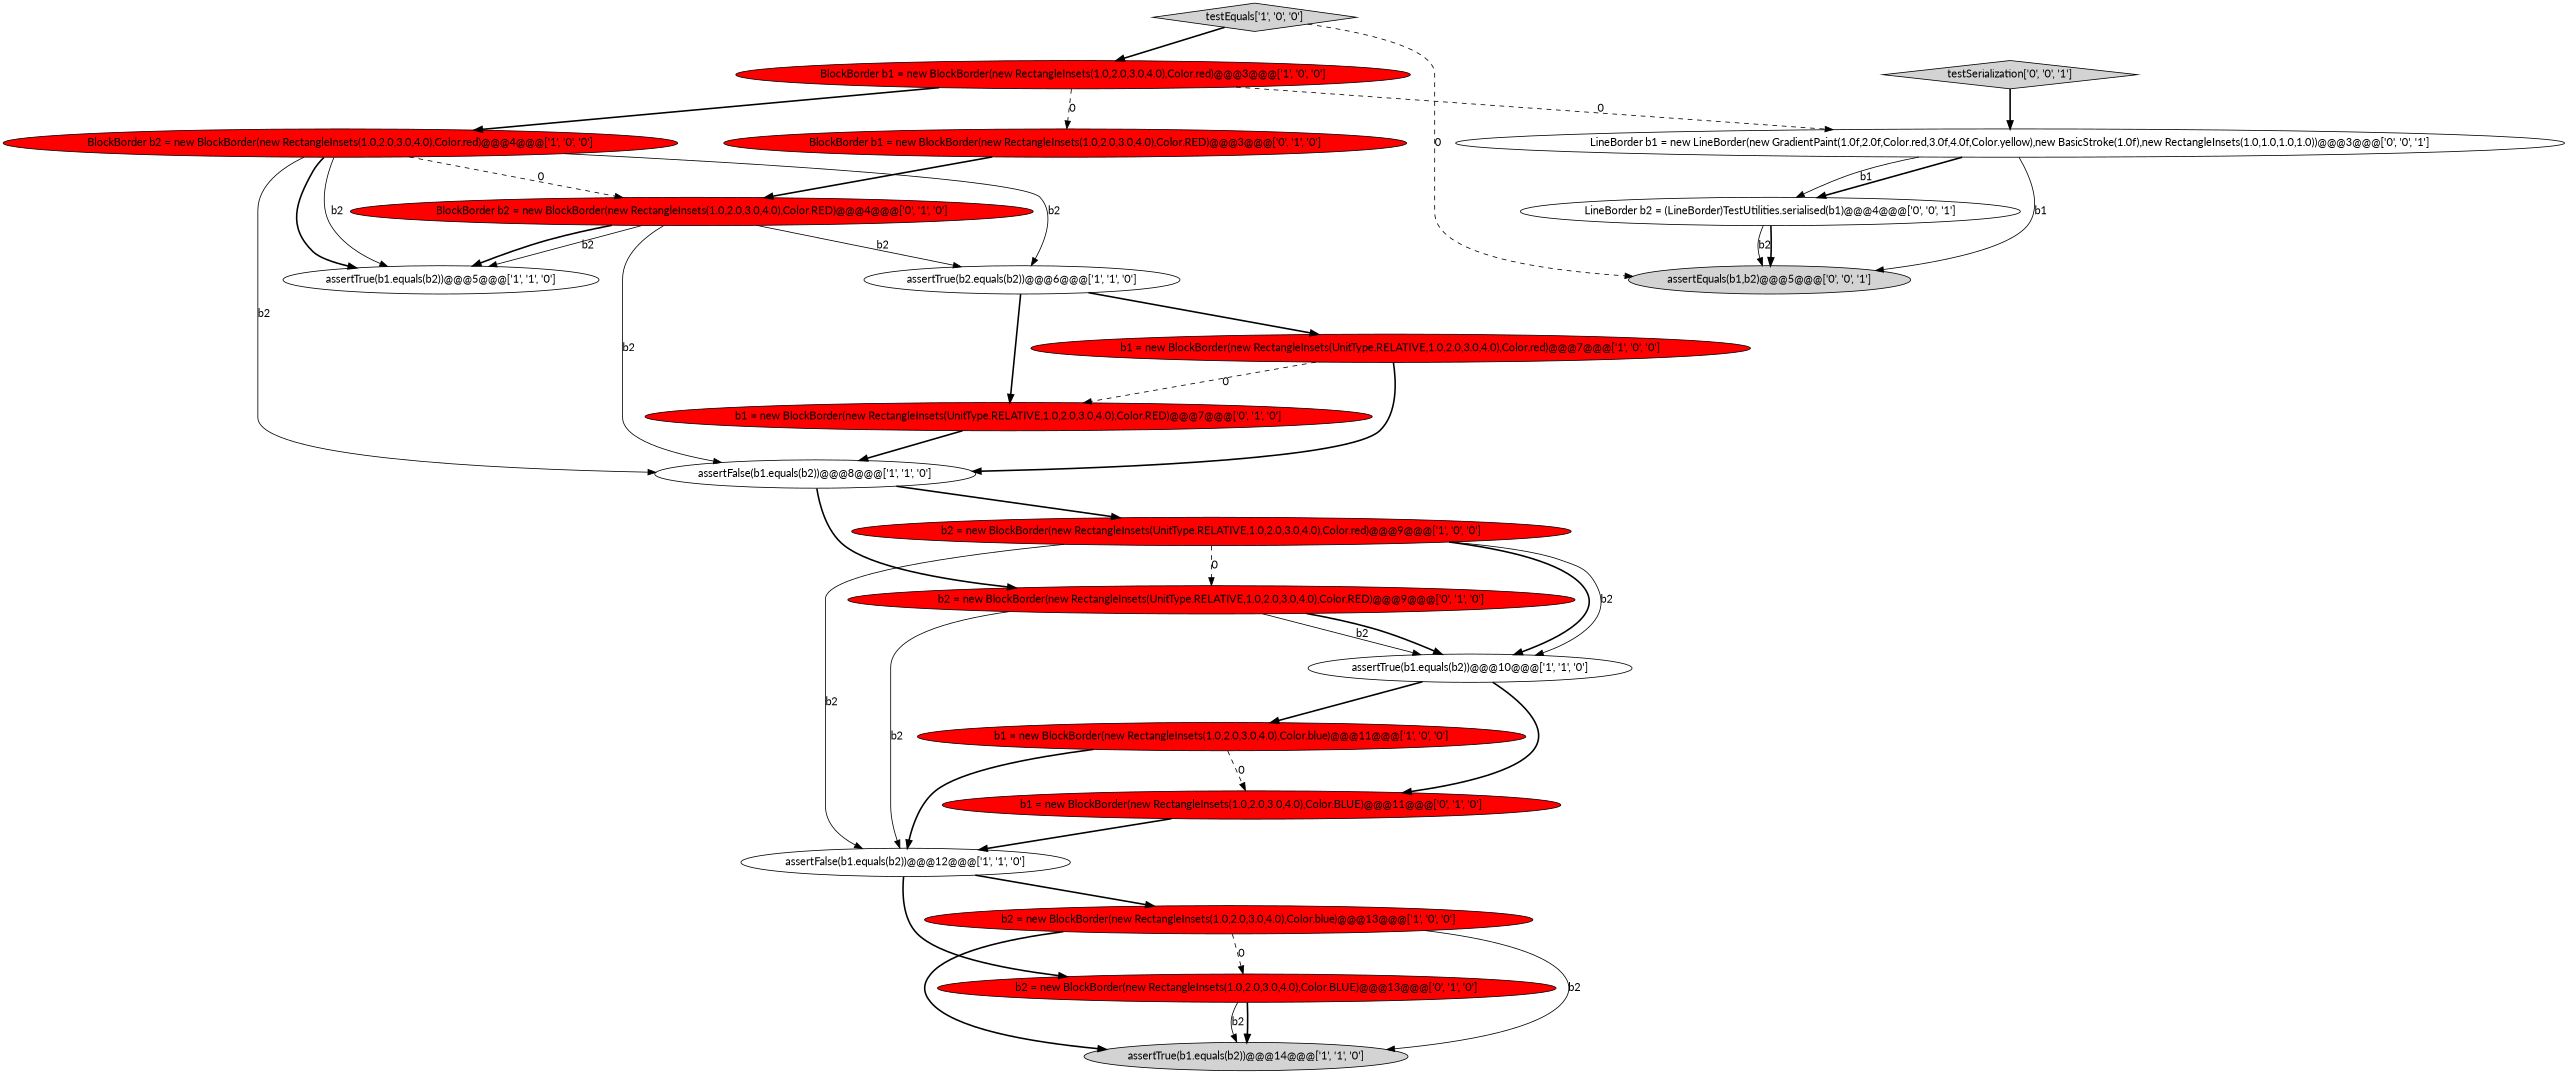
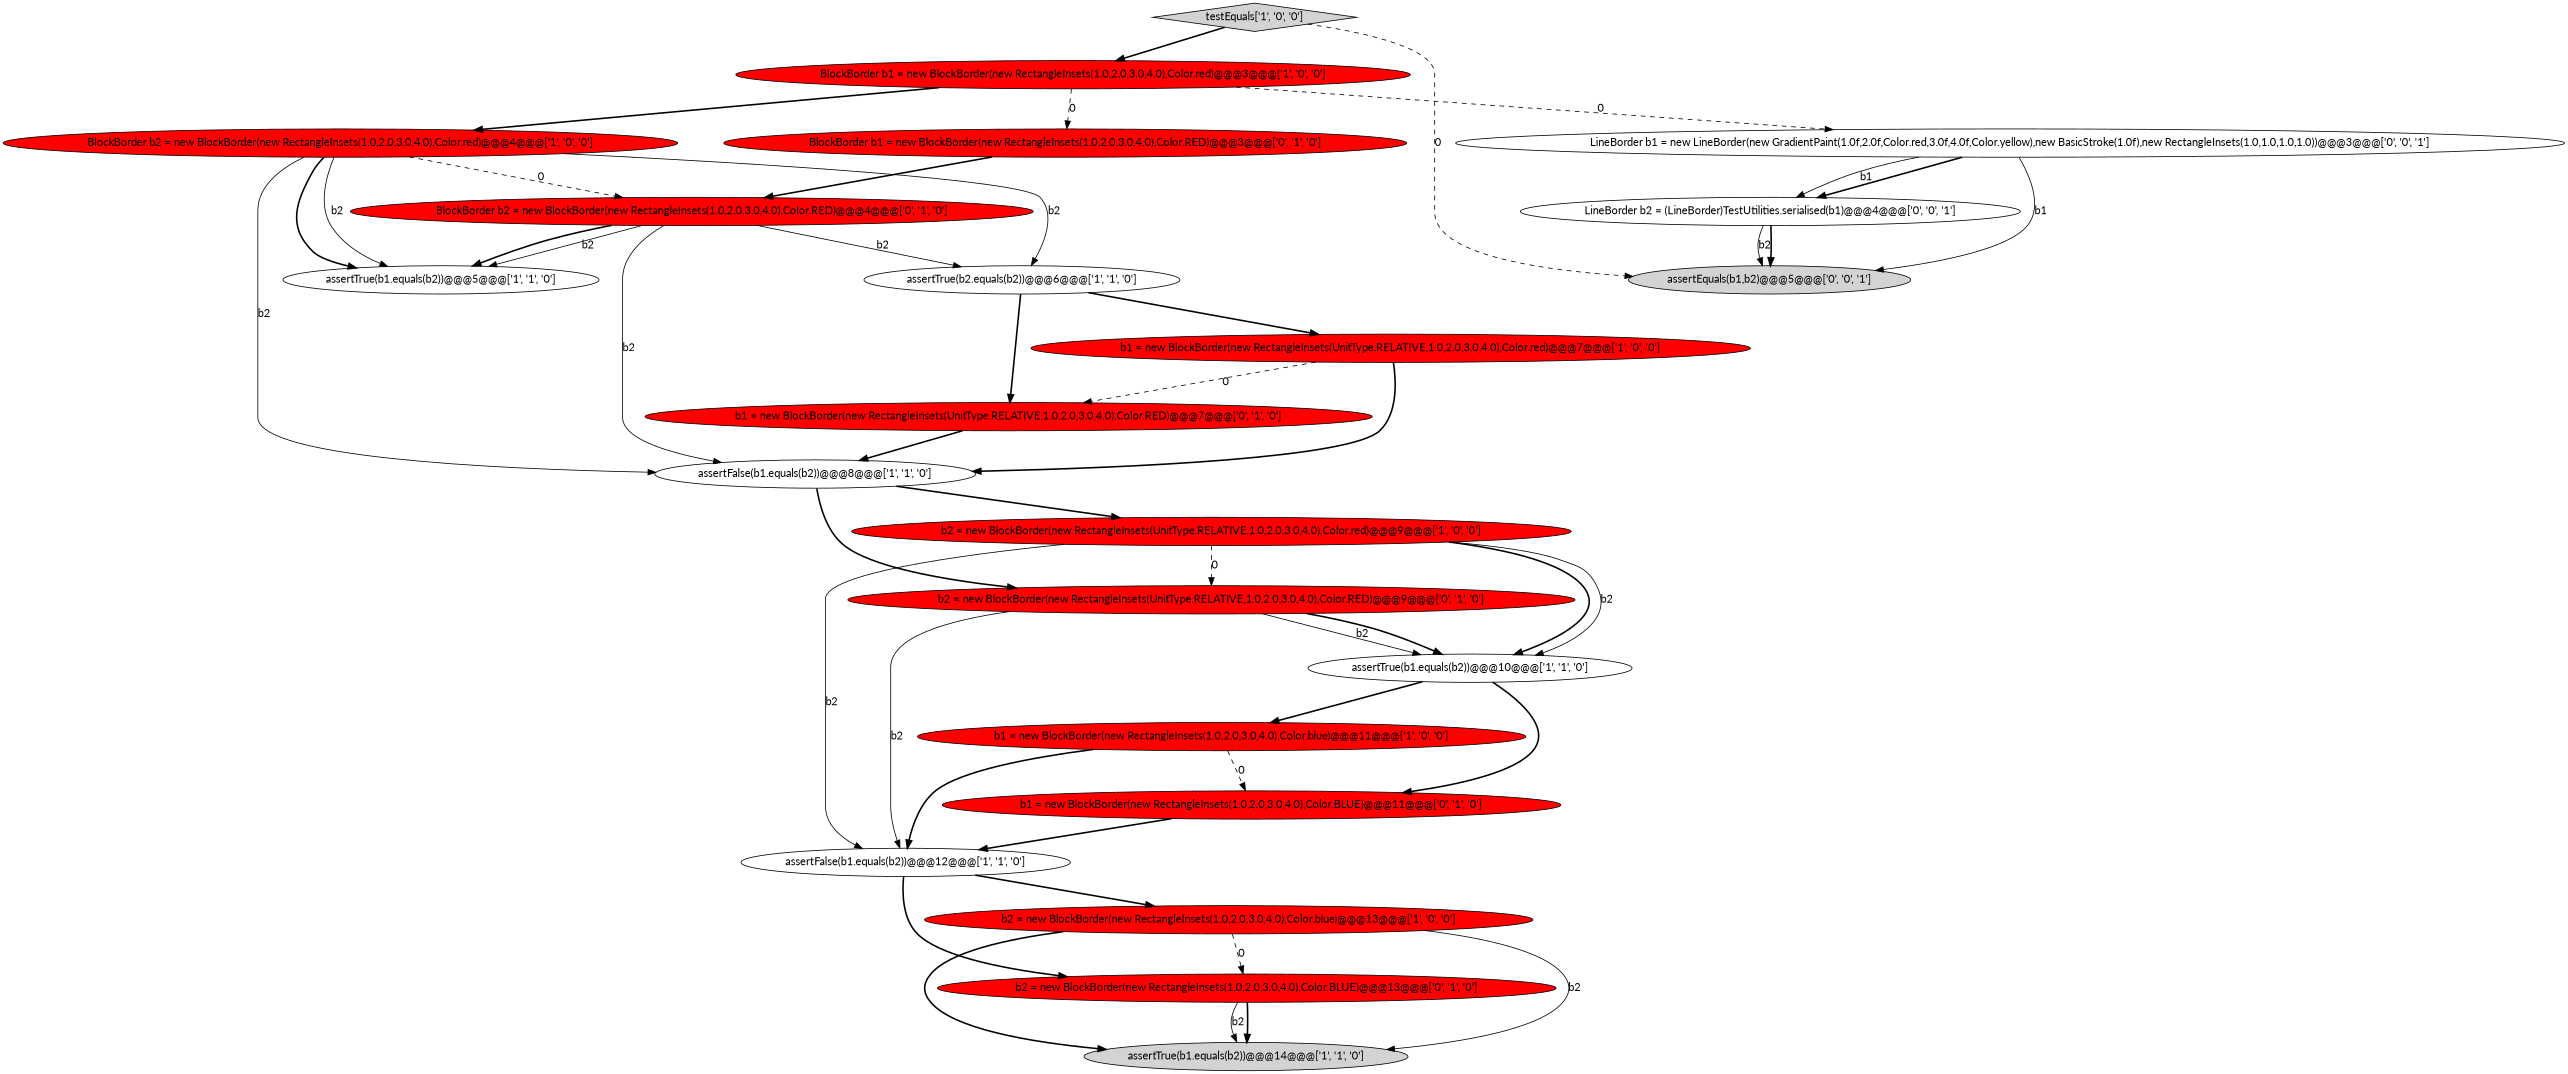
node "testSerialization['0', '0', '1']": removed
